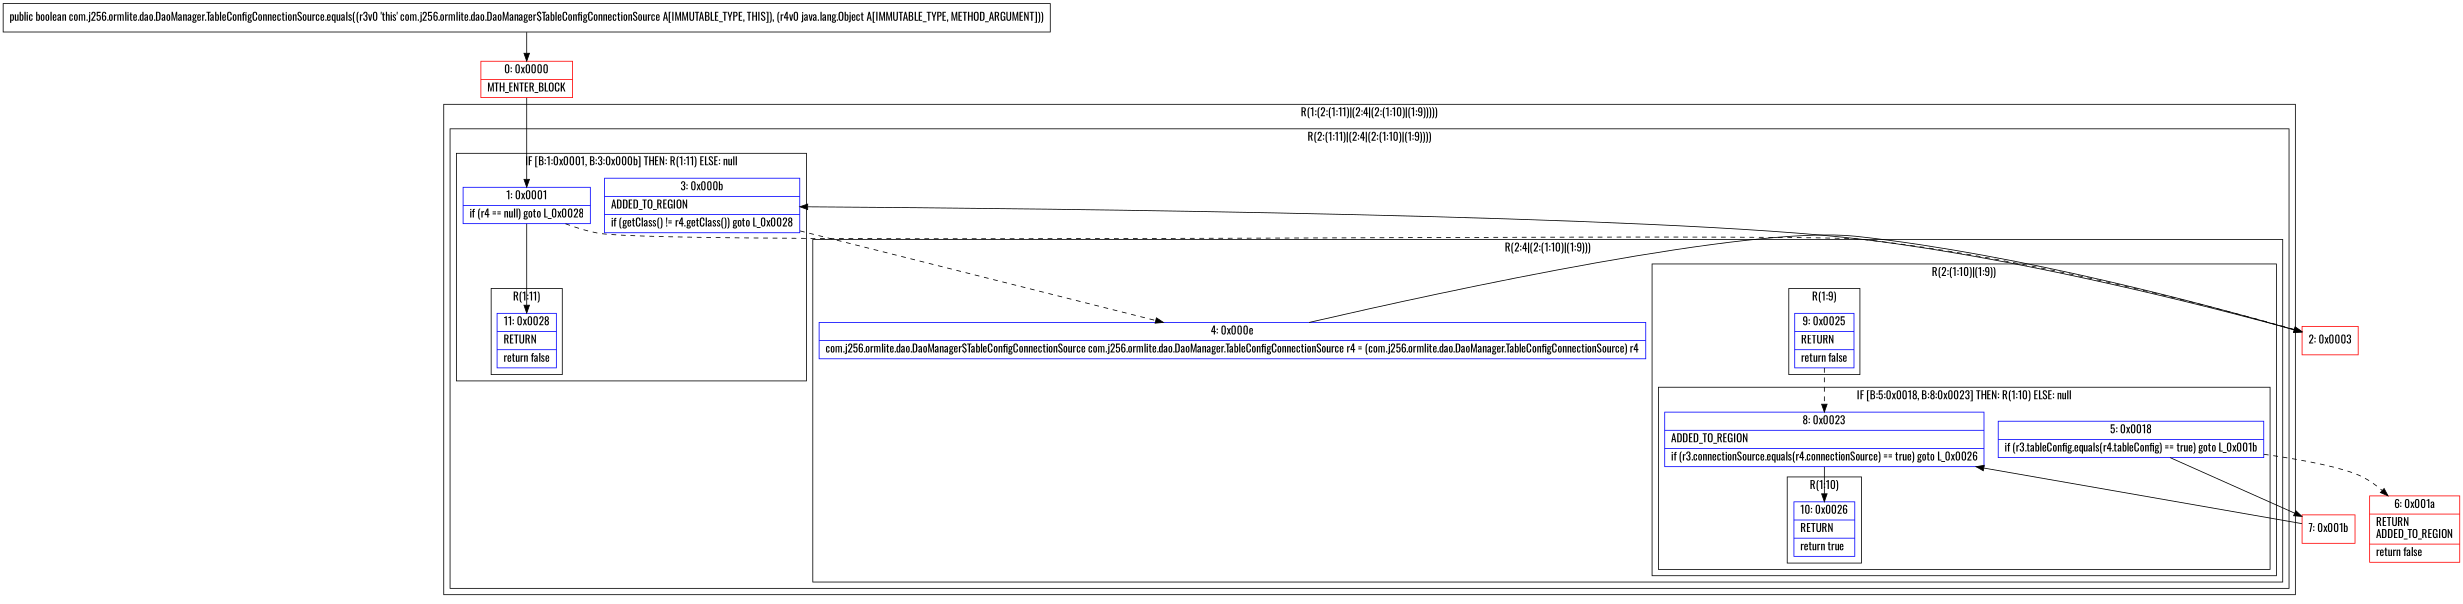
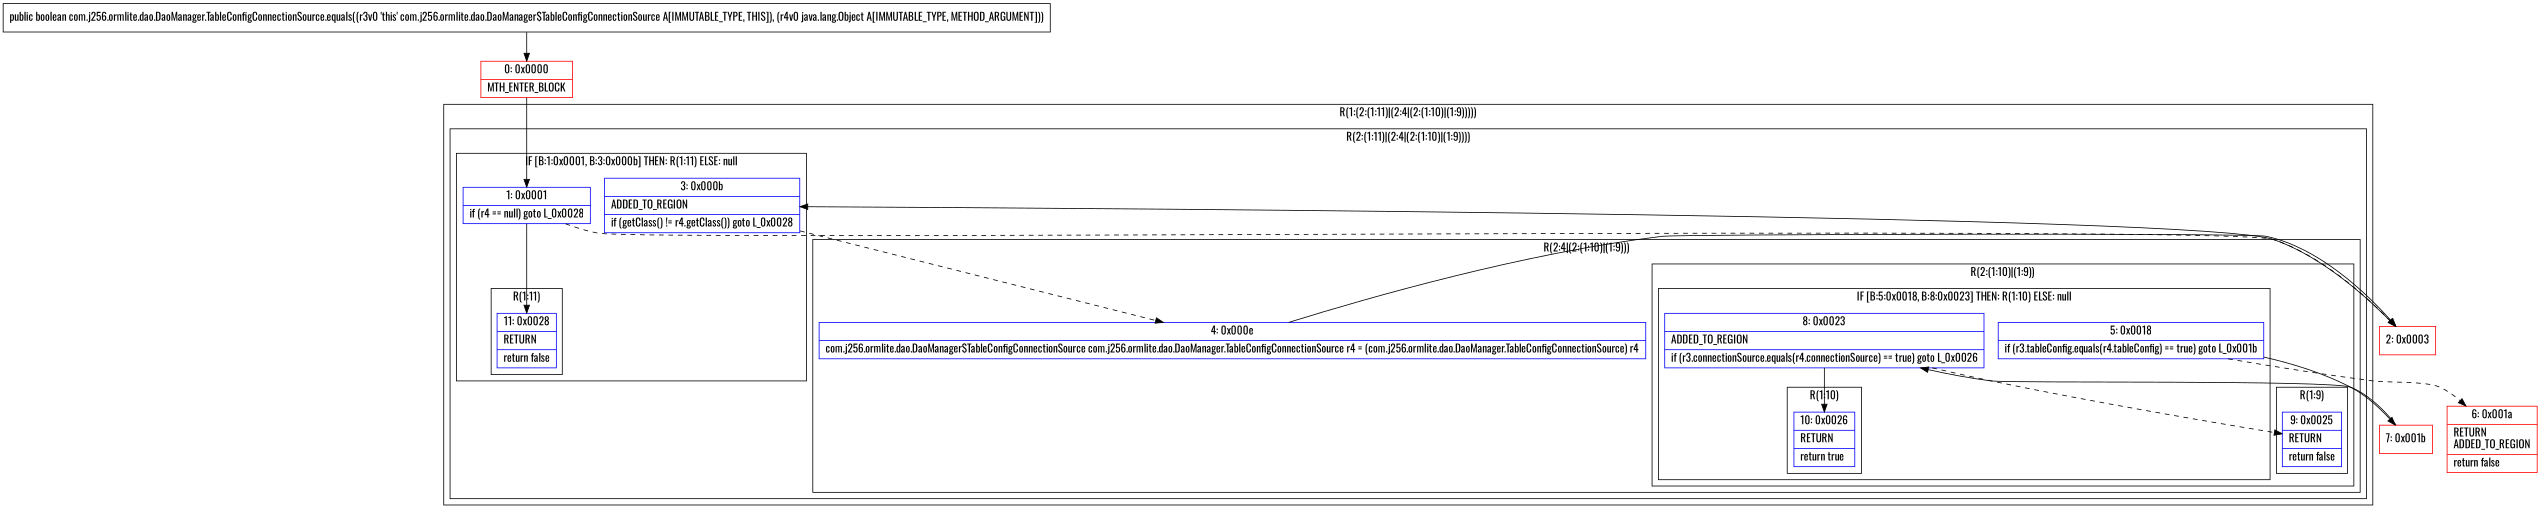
edge "9: 0x0025" -> "8: 0x0023": reversed
